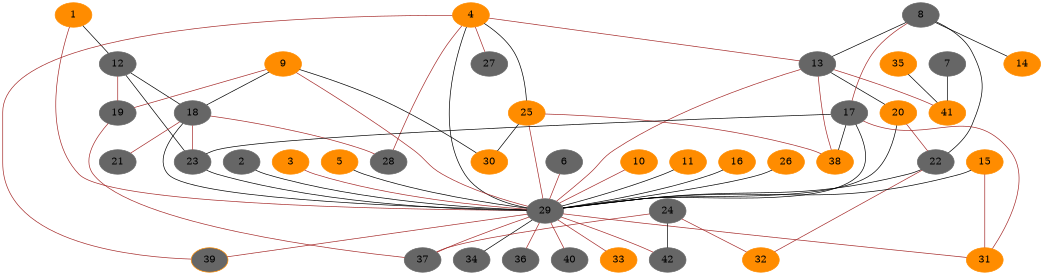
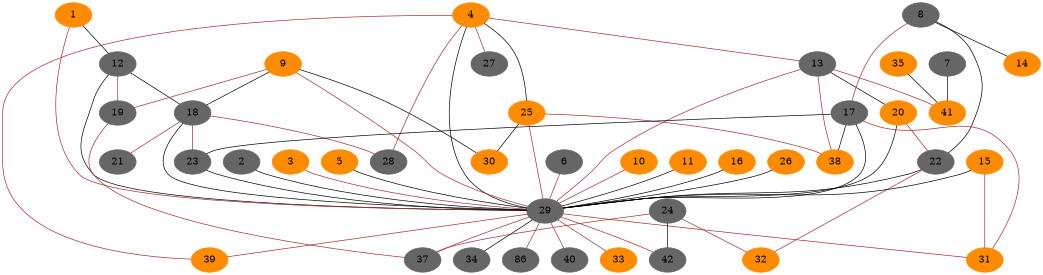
edge "8" -- "13": removed
edge "12" -- "23": now "12" -- "29"
node "39": fillcolor gray40 -> darkorange
node "36": label "36" -> "86"
